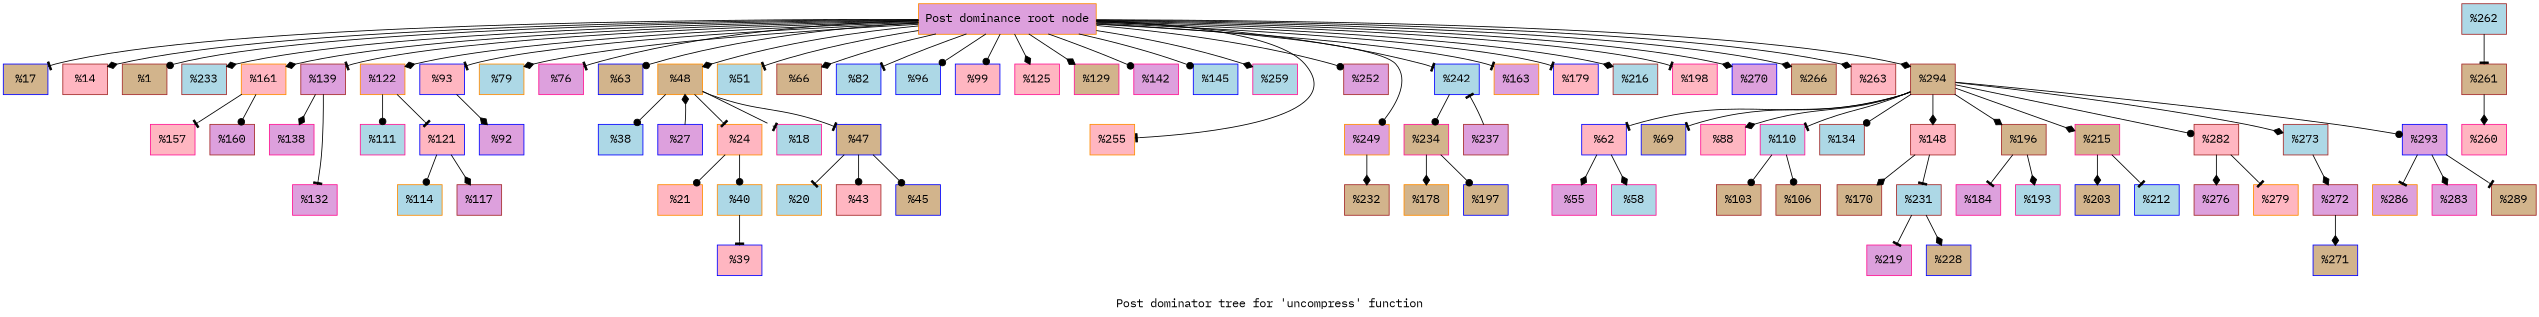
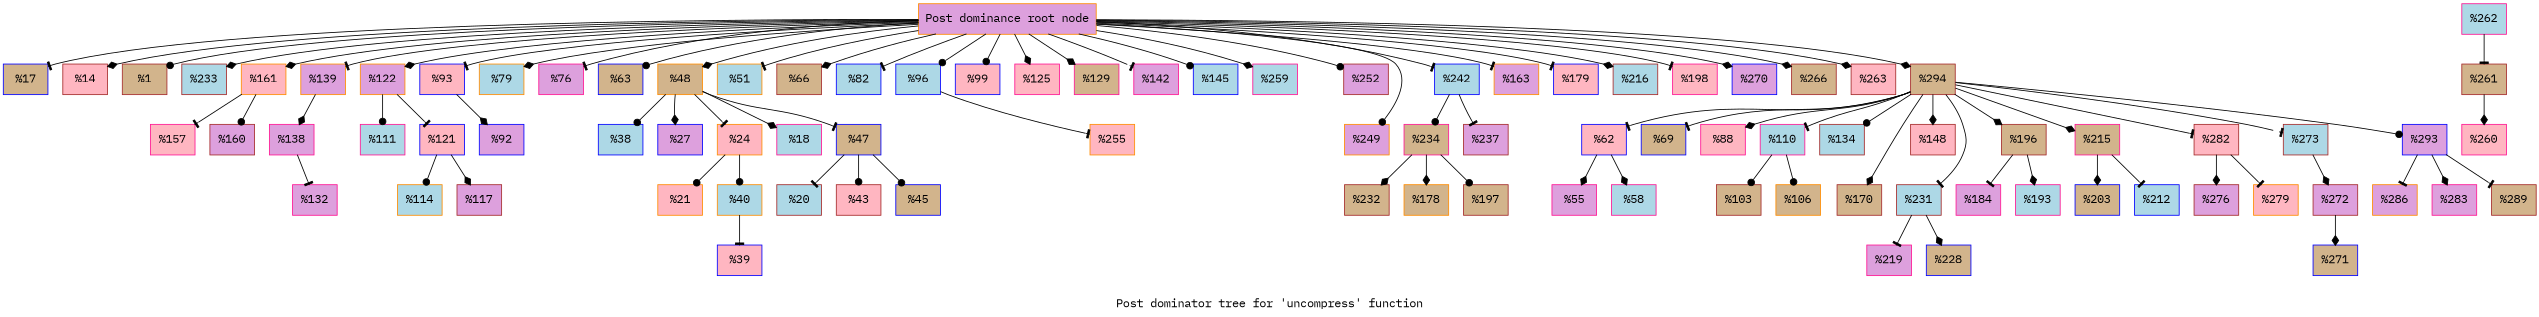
node "%262": color brown -> deeppink
edge "Post dominance root node" -> "%142": arrowhead dot -> tee
edge "Post dominance root node" -> "%255": now "%96" -> "%255"
node "%139": color brown -> darkorange
edge "%294" -> "%273": arrowhead diamond -> tee
edge "%48" -> "%18": arrowhead tee -> diamond
edge "%294" -> "%282": arrowhead dot -> tee
edge "%237" -> "%242": reversed
edge "%27" -> "%48": reversed
edge "%139" -> "%132": now "%138" -> "%132"
edge "%249" -> "%232": now "%234" -> "%232"
edge "%148" -> "%170": now "%294" -> "%170"
edge "%148" -> "%231": now "%294" -> "%231"
node "%20": color darkorange -> brown
node "%197": color blue -> brown
node "%106": color brown -> darkorange
